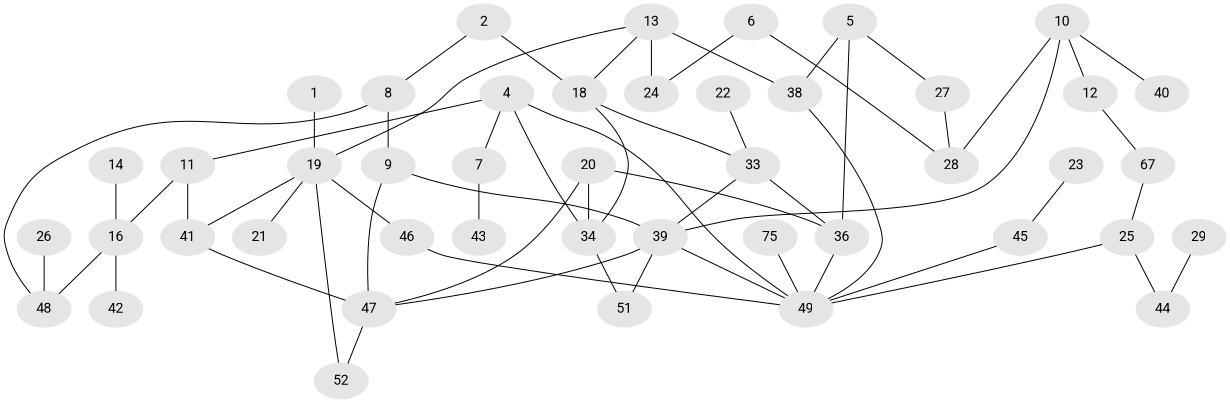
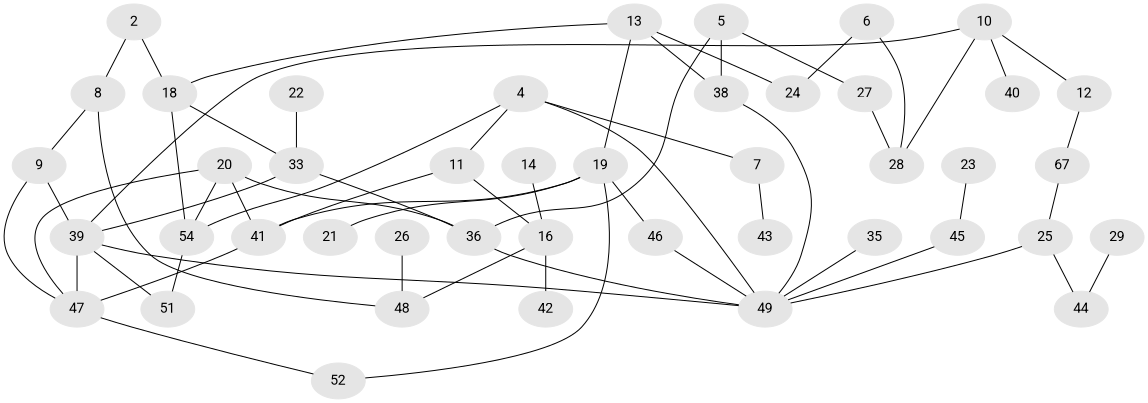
node "1": removed
edge "20" -- "41": added
node "34": label "34" -> "54"
node "75": label "75" -> "35"
